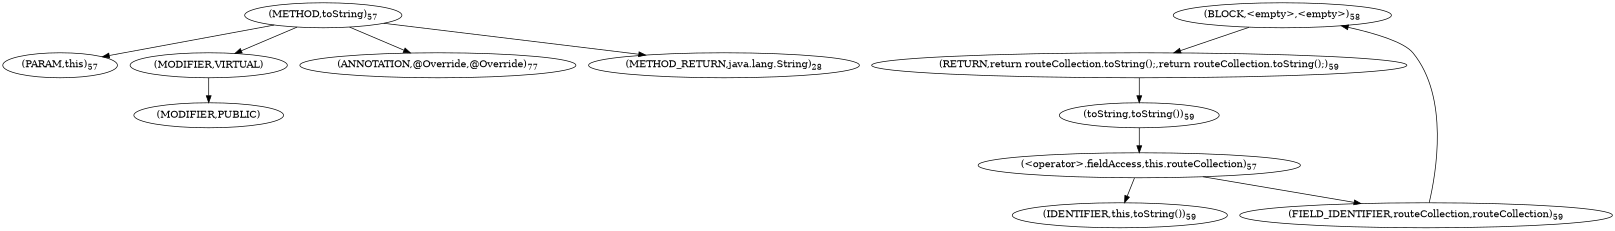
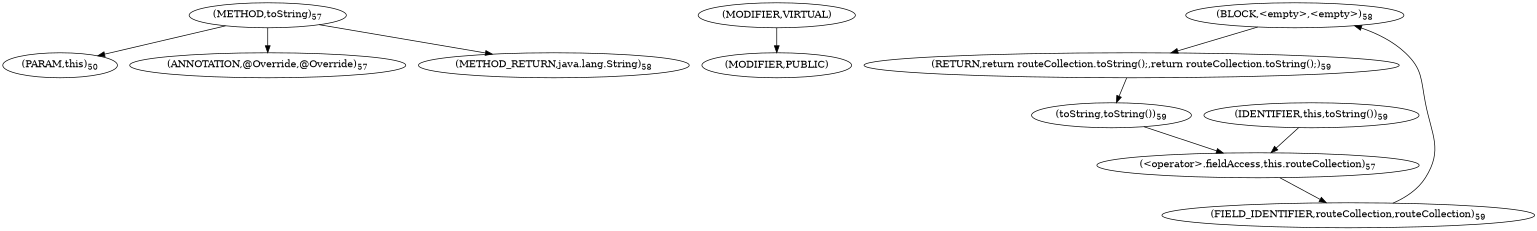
edge "(METHOD,toString)" -> "(MODIFIER,VIRTUAL)": removed
node "(PARAM,this)": text "57" -> "50"
node "(ANNOTATION,@Override,@Override)": text "77" -> "57"
node "(METHOD_RETURN,java.lang.String)": text "28" -> "58"
edge "(<operator>.fieldAccess,this.routeCollection)" -> "(IDENTIFIER,this,toString())": reversed
